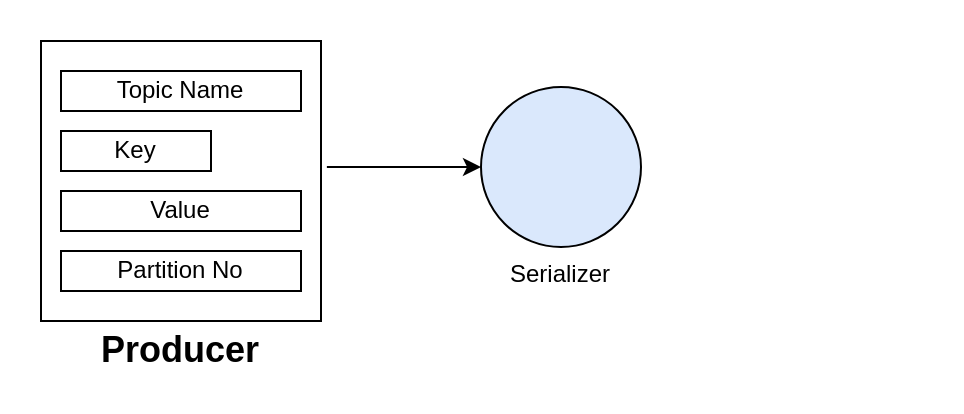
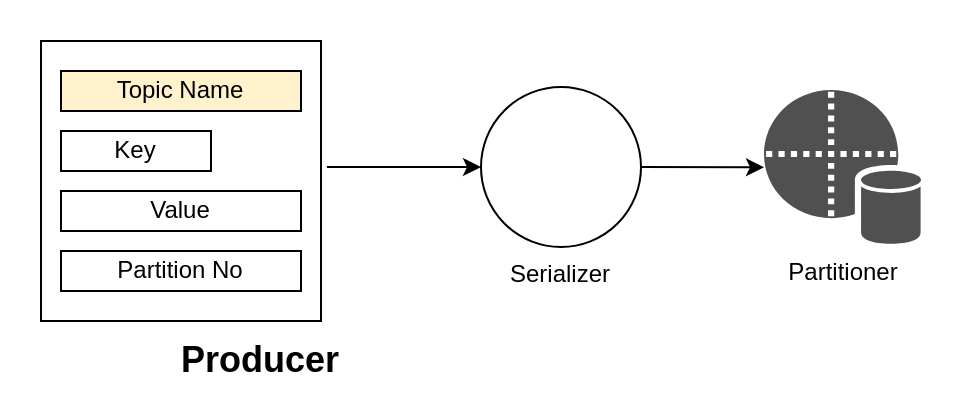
node "Topic Name": fillcolor #ffffff -> #fff2cc
node "Serializer": fillcolor #dae8fc -> #ffffff
edge "Serializer" -> "Partitioner": added
node "Partitioner": added
node "Producer": moved (181, 351) -> (261, 361)
